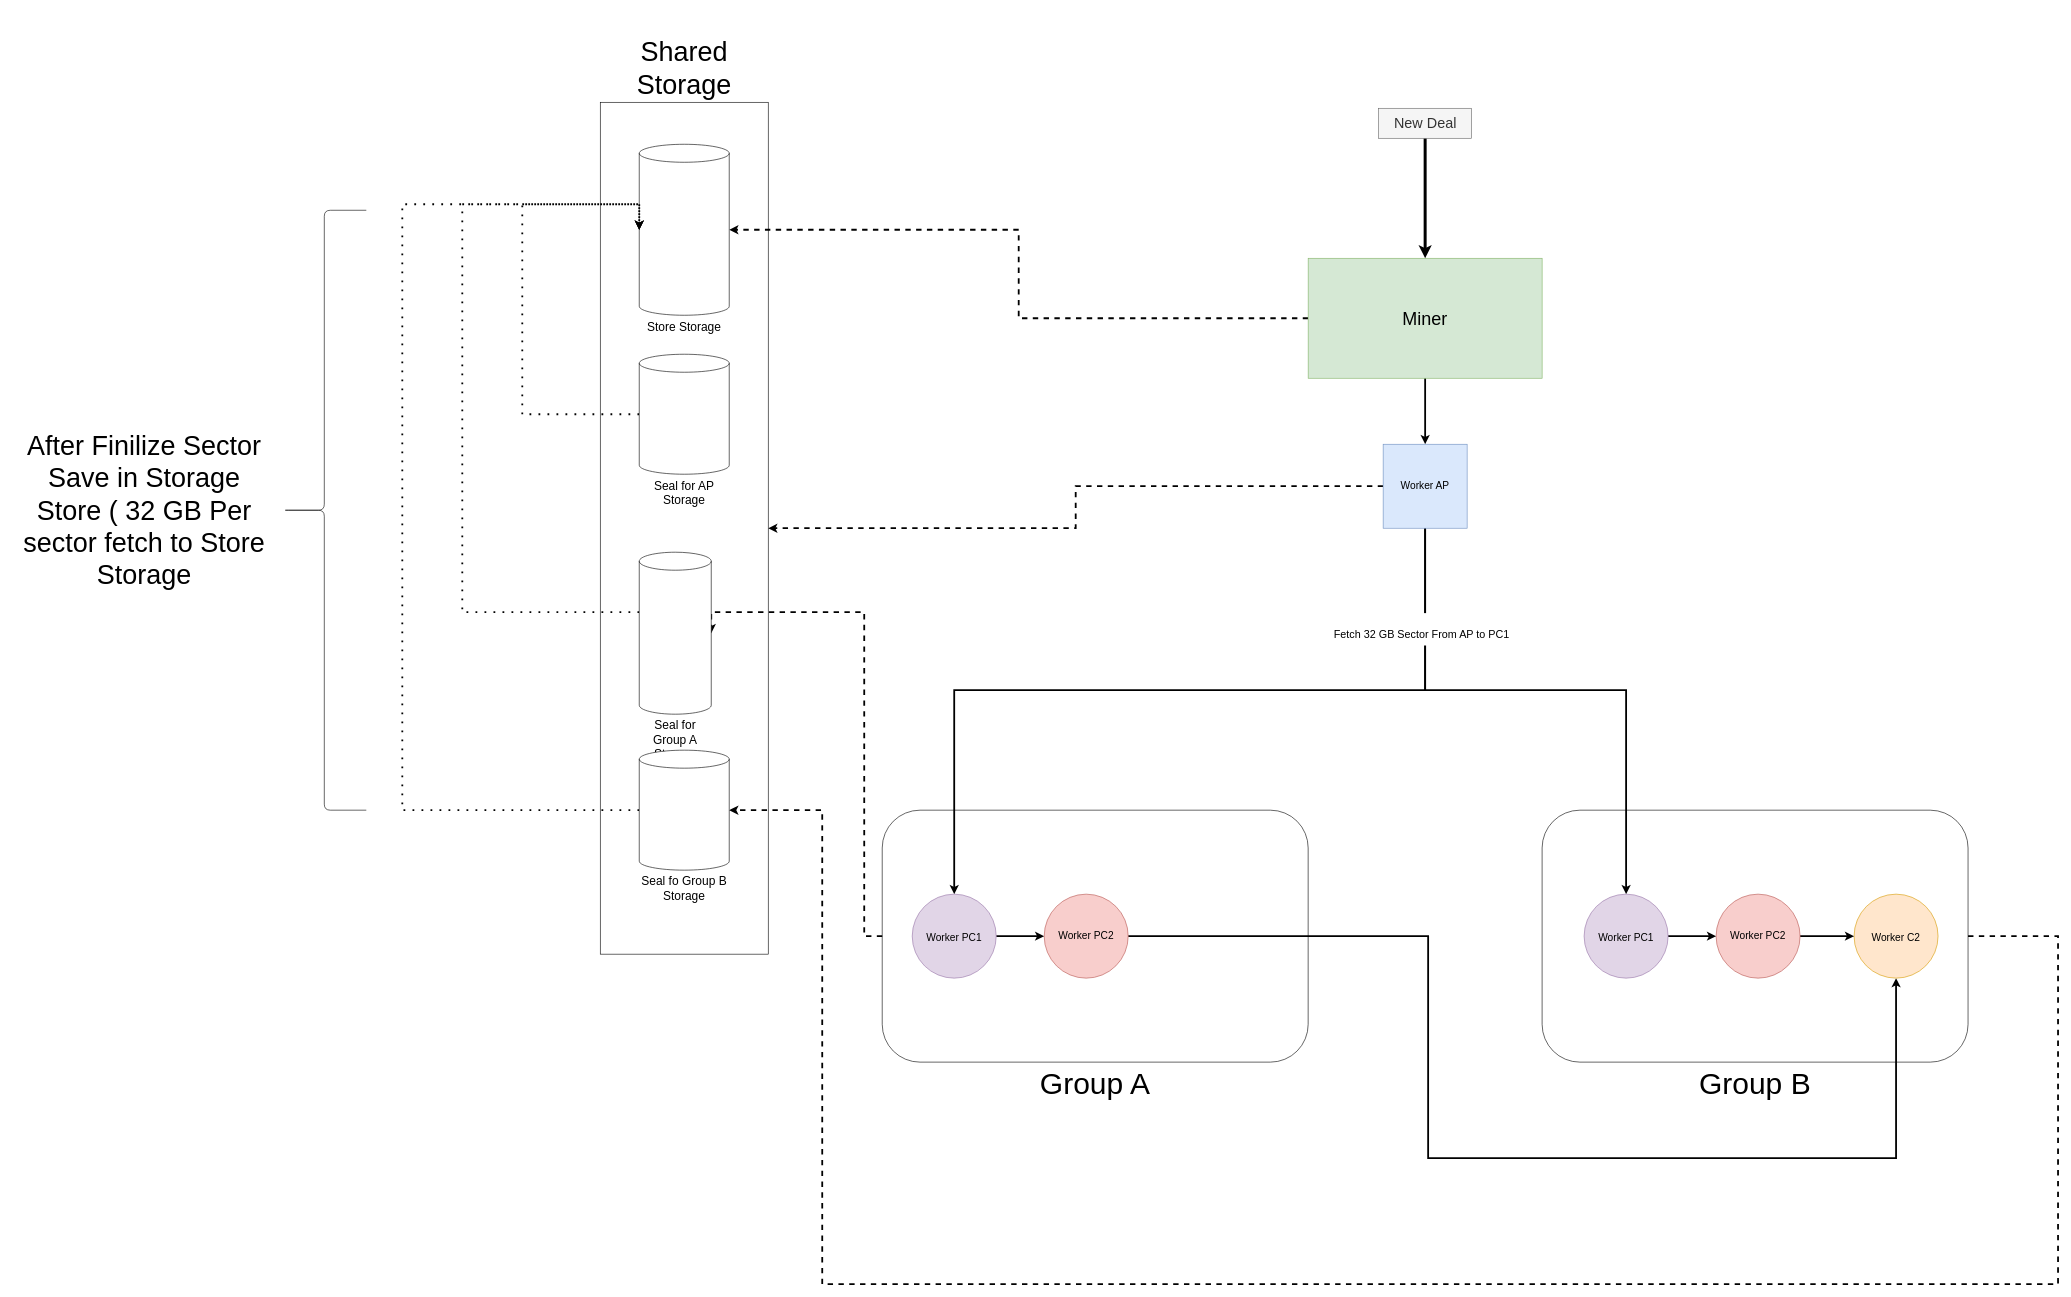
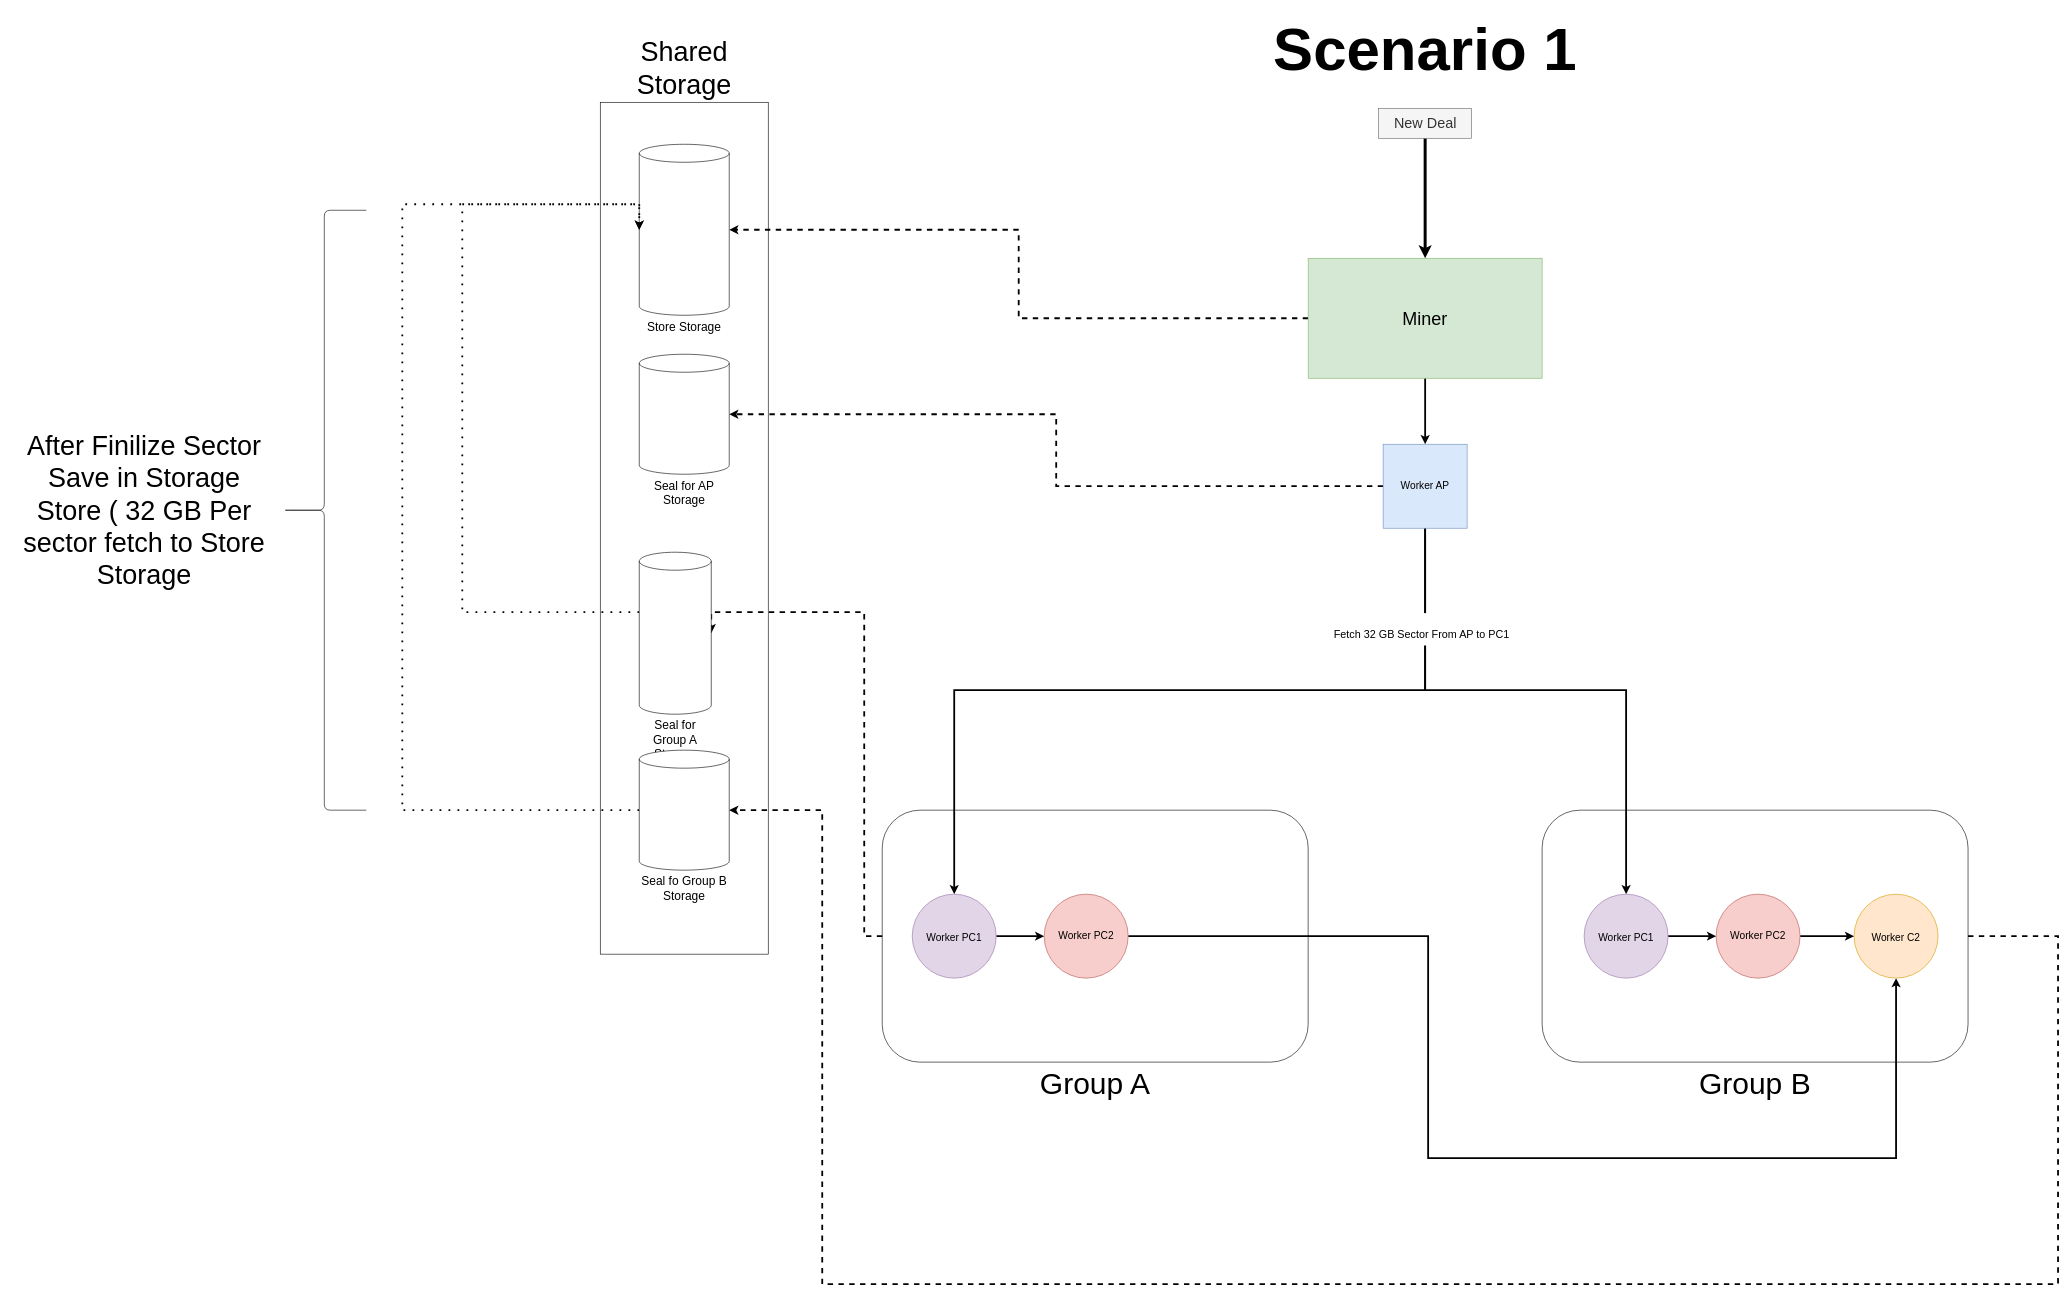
node "Scenario 1": added
edge "Seal for AP Storage" -> "Store Storage": removed
edge "Worker AP" -> "Shared Storage": now "Worker AP" -> "Seal for AP Storage"
